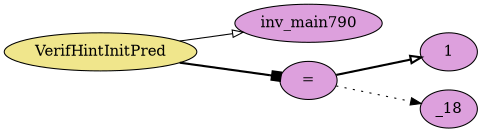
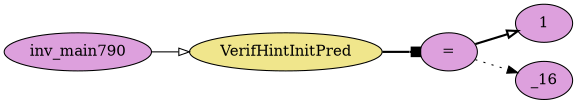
edge "VerifHintInitPred" -> "inv_main790": reversed
node "_18": label "_18" -> "_16"
